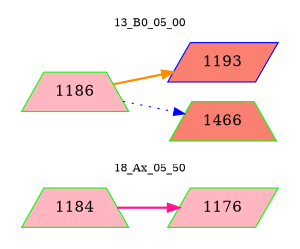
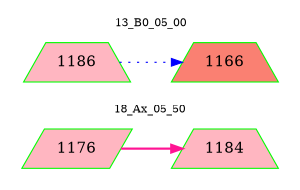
node "1193": removed
node "1466": label "1466" -> "1166"
edge "1184" -> "1176": reversed
